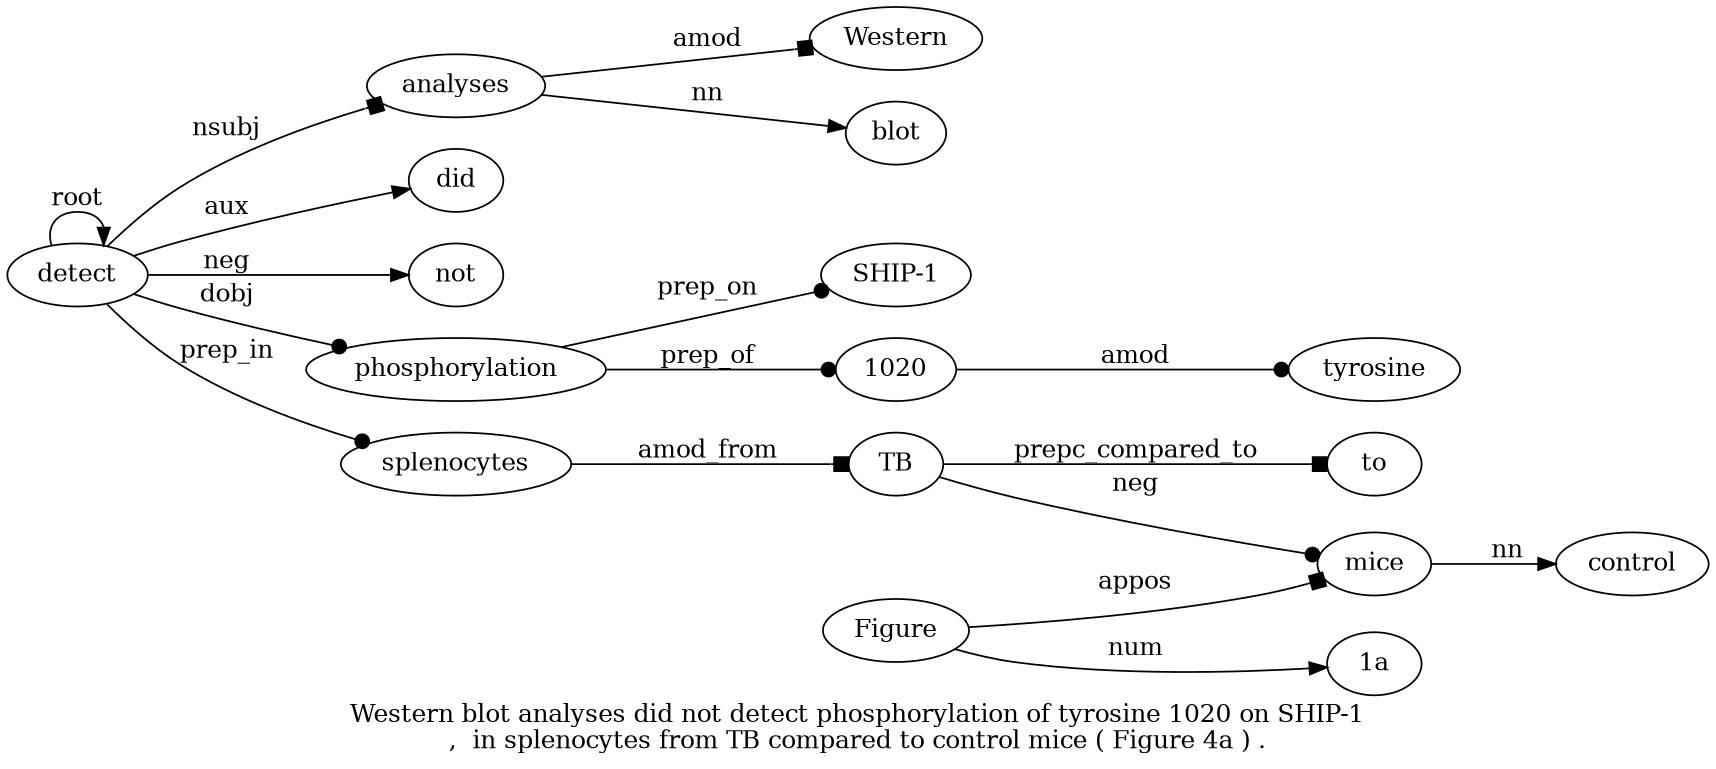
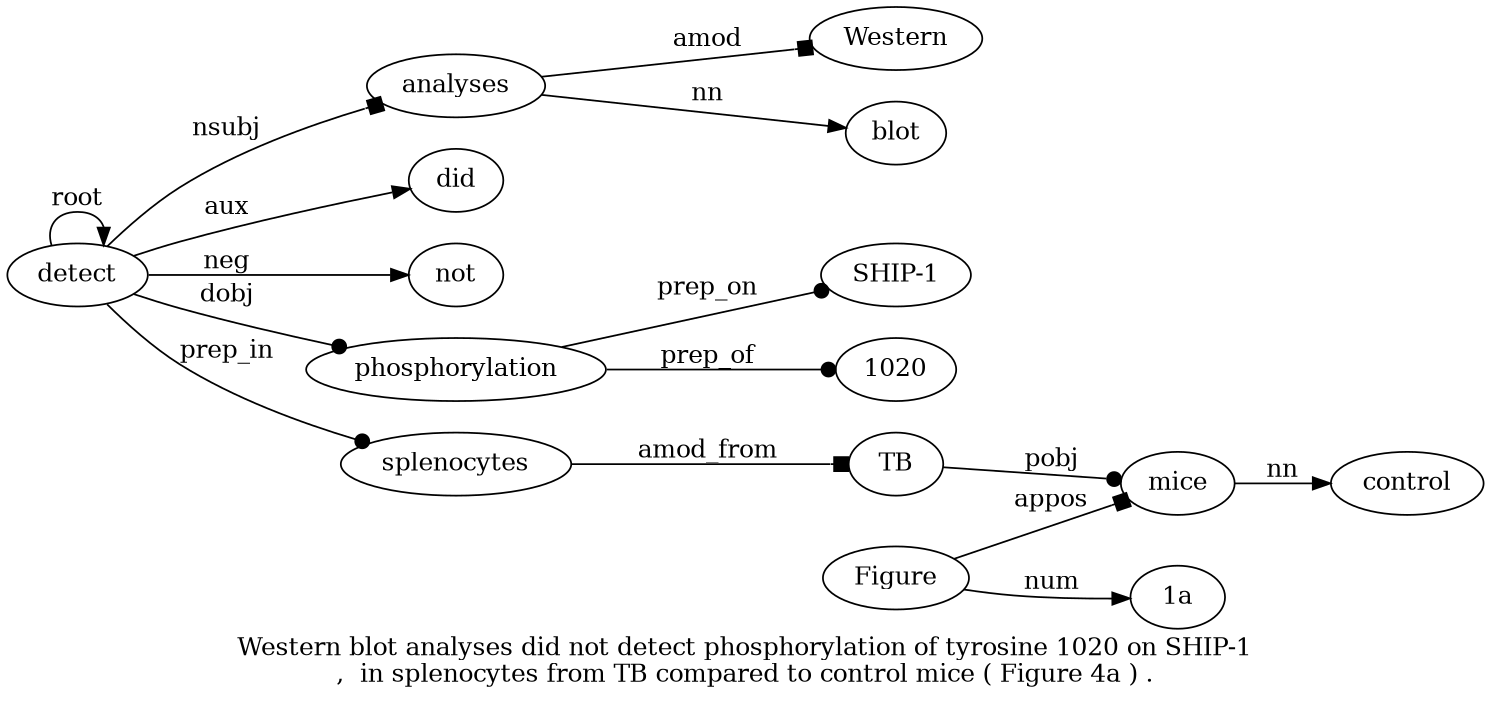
node "tyrosine": removed
node "to": removed
edge "TB" -> "mice": label "neg" -> "pobj"
